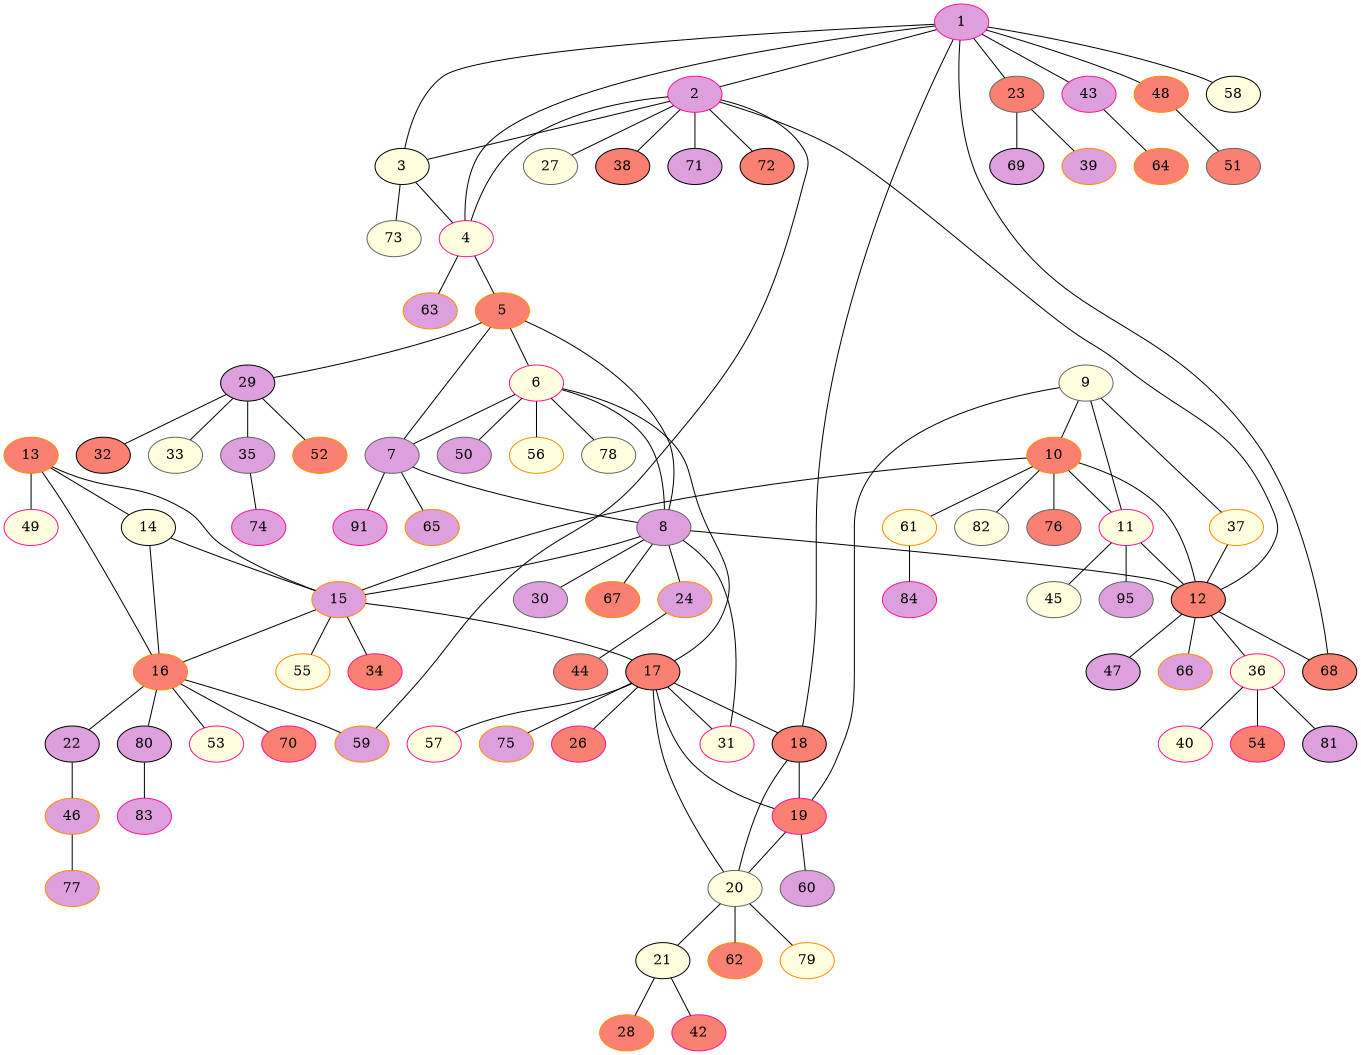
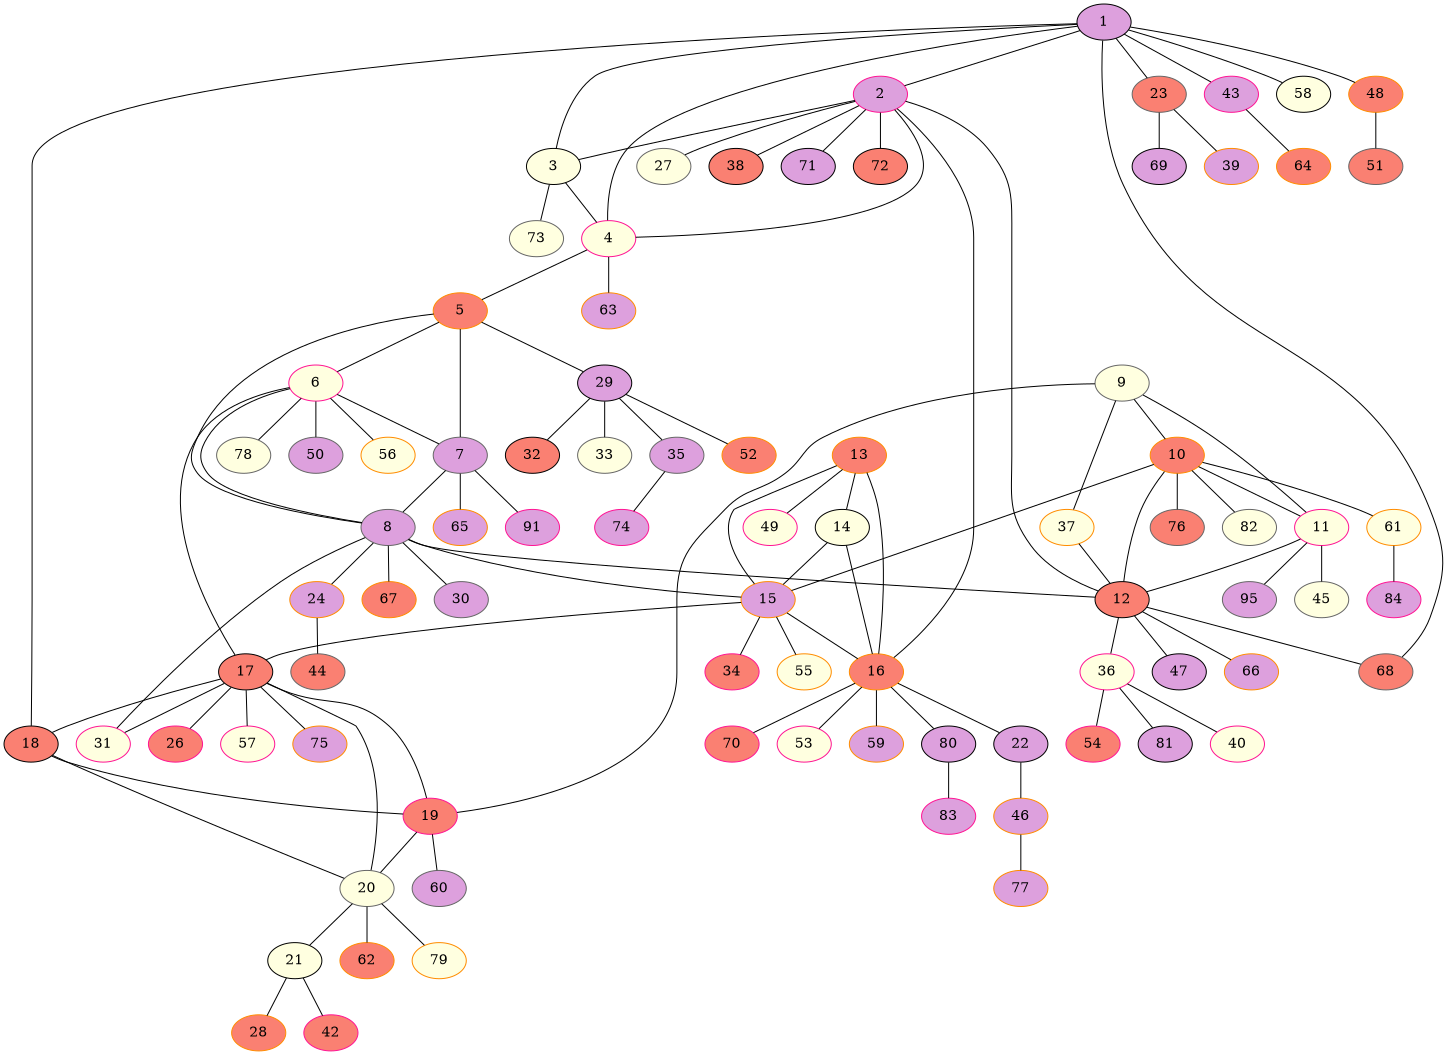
node "1": color deeppink -> black
edge "2" -- "59": now "2" -- "16"
node "68": color black -> gray40
